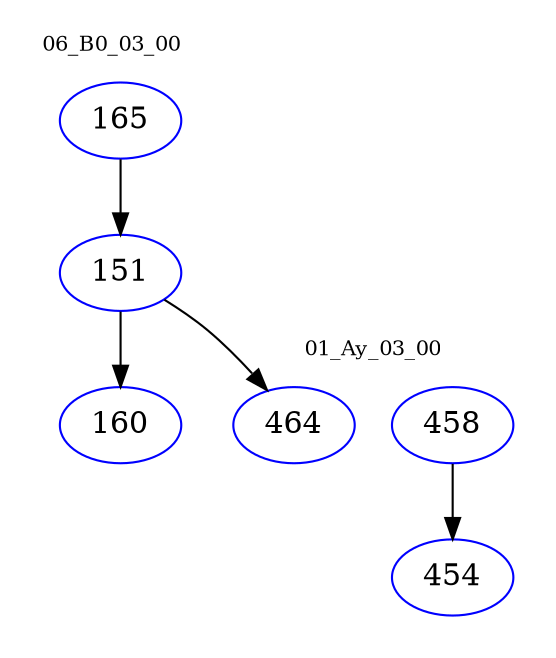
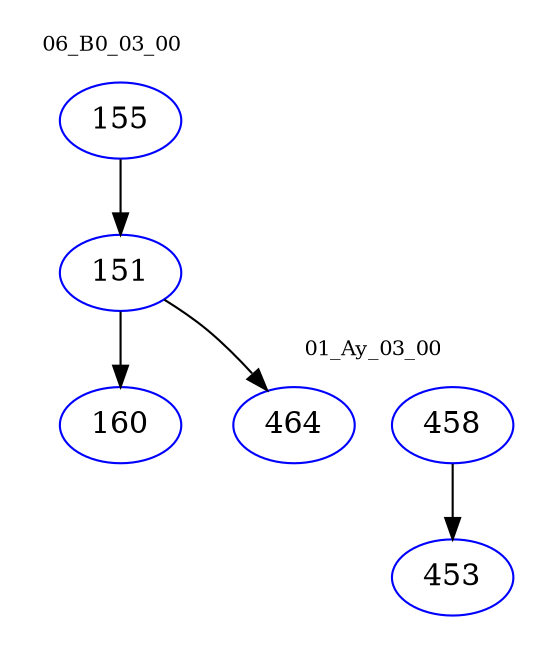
node "165": label "165" -> "155"
node "454": label "454" -> "453"
